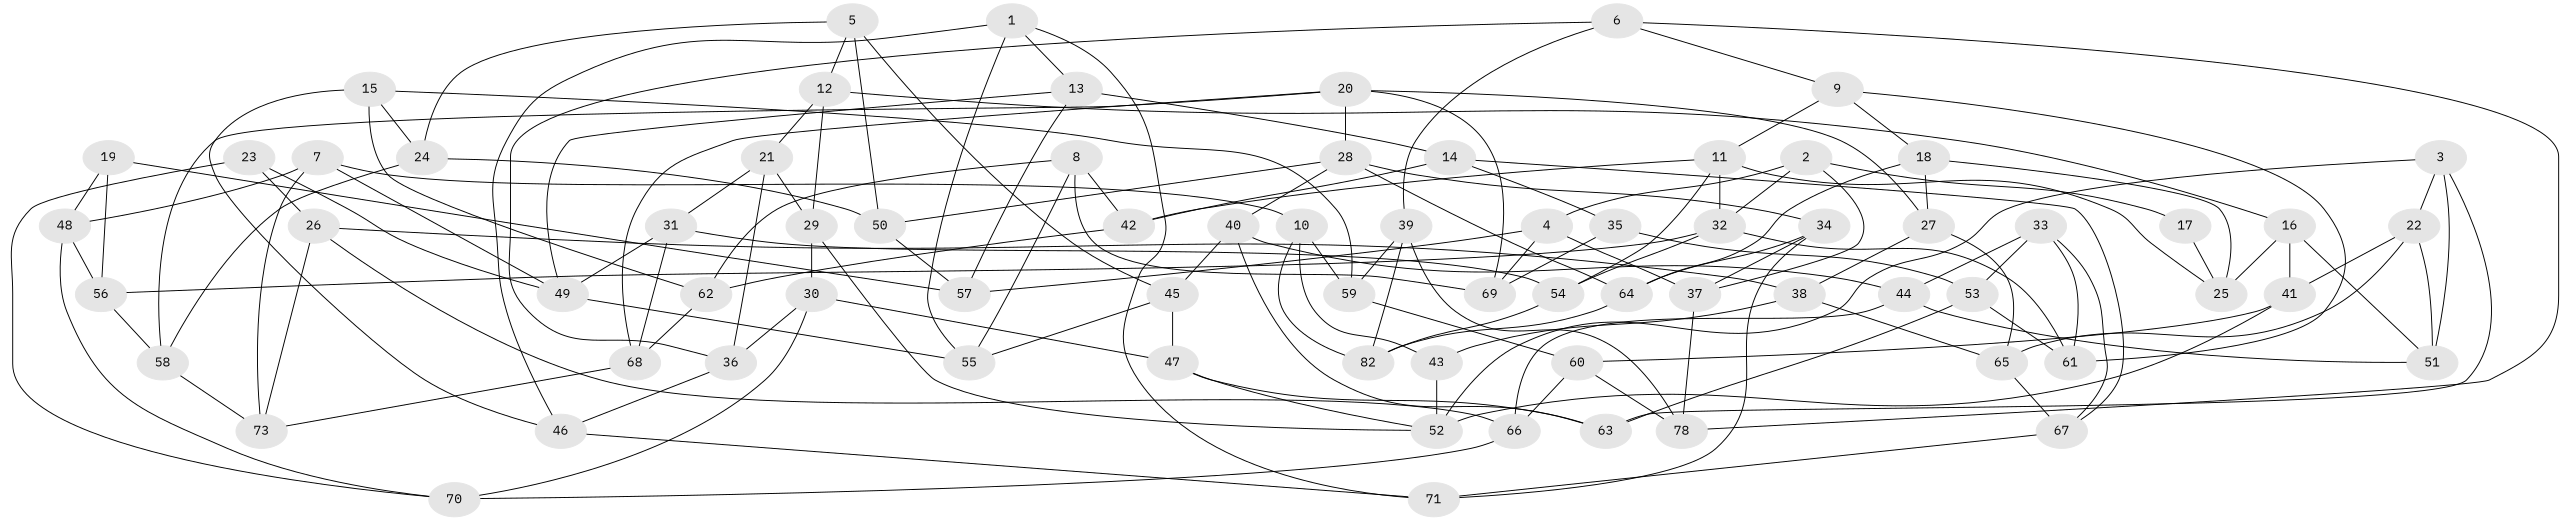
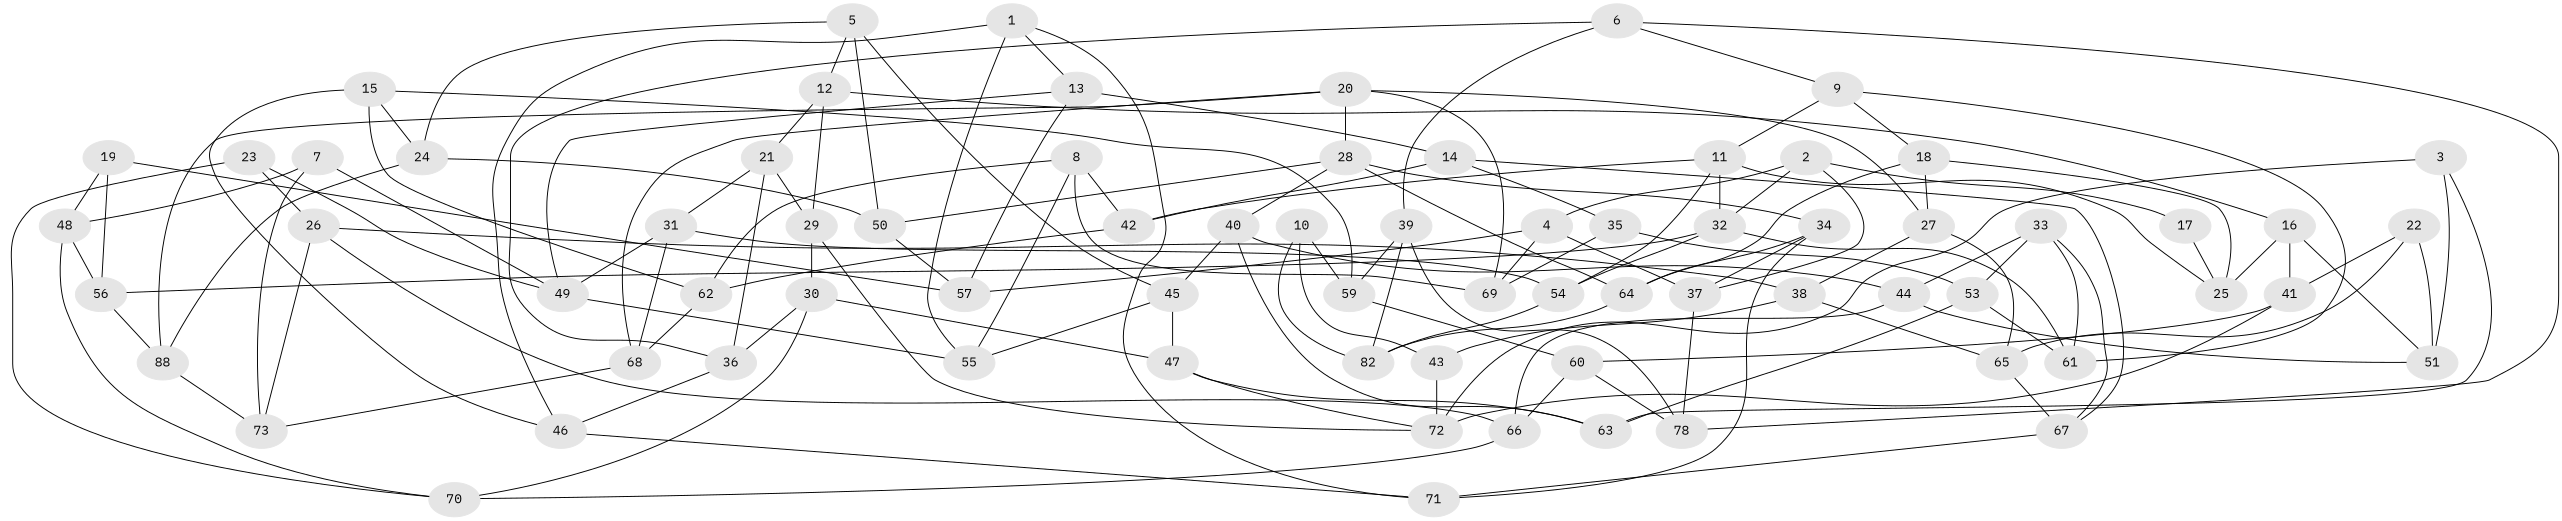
edge "7" -- "10": removed
edge "3" -- "22": removed
node "58": label "58" -> "88"
node "52": label "52" -> "72"
